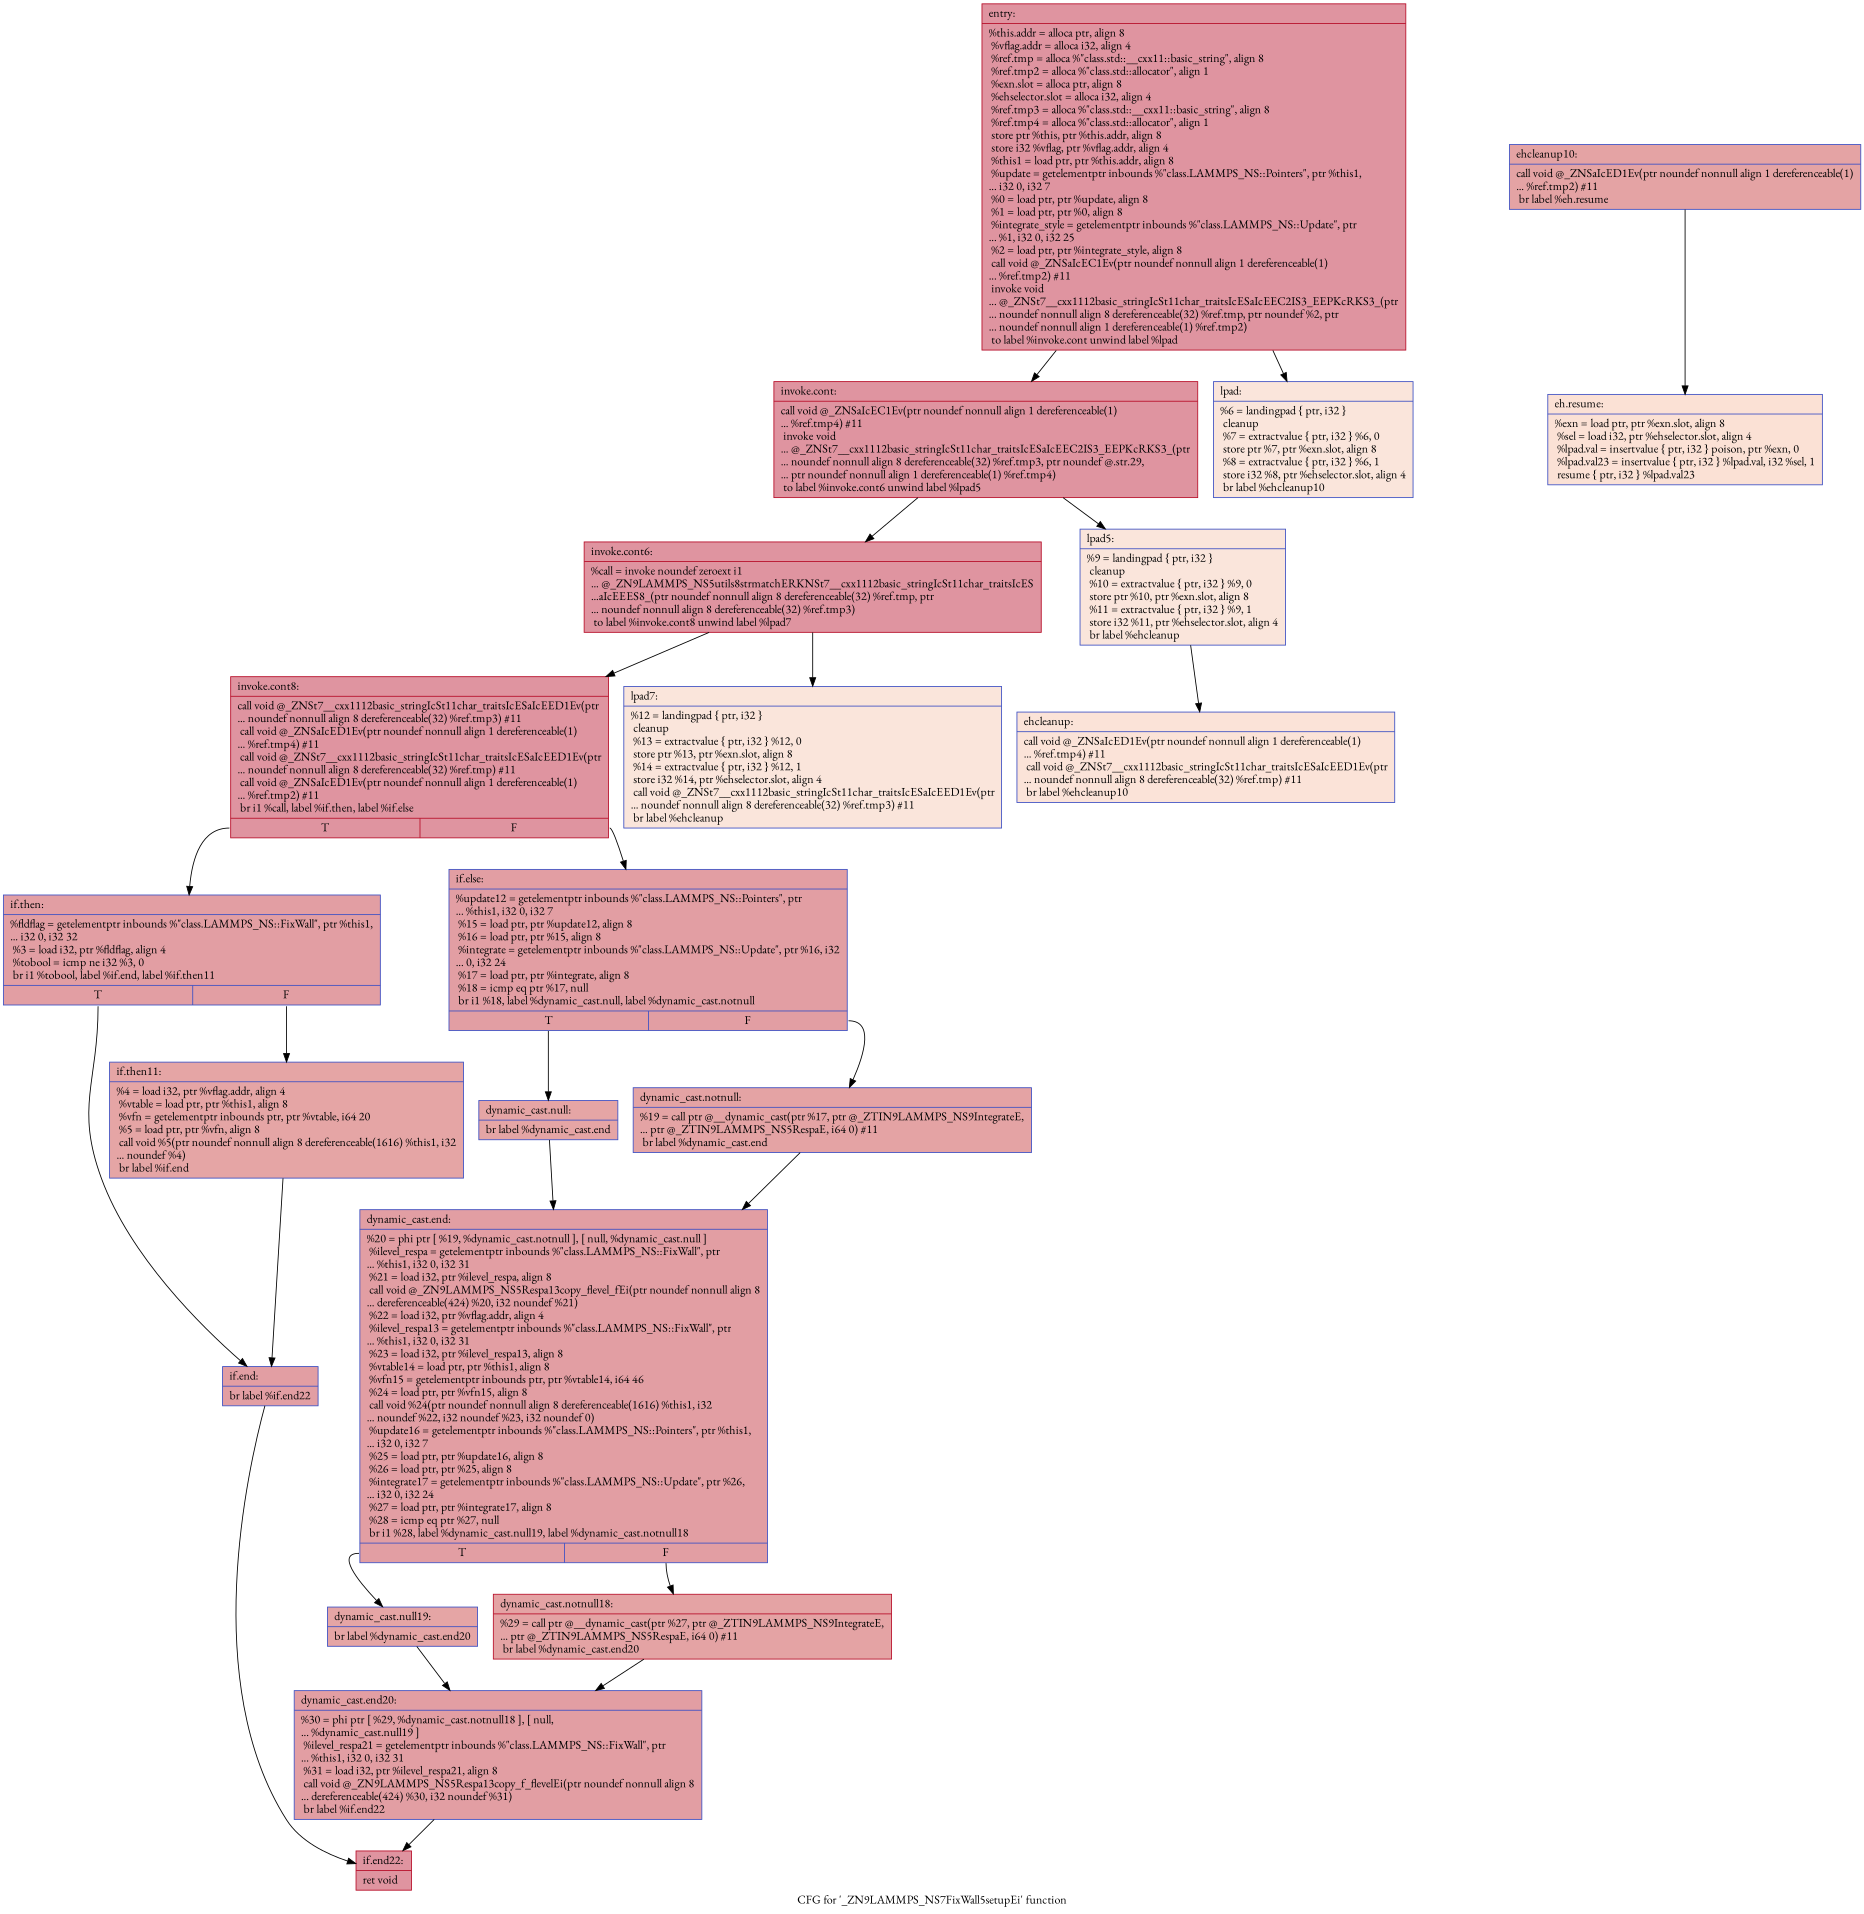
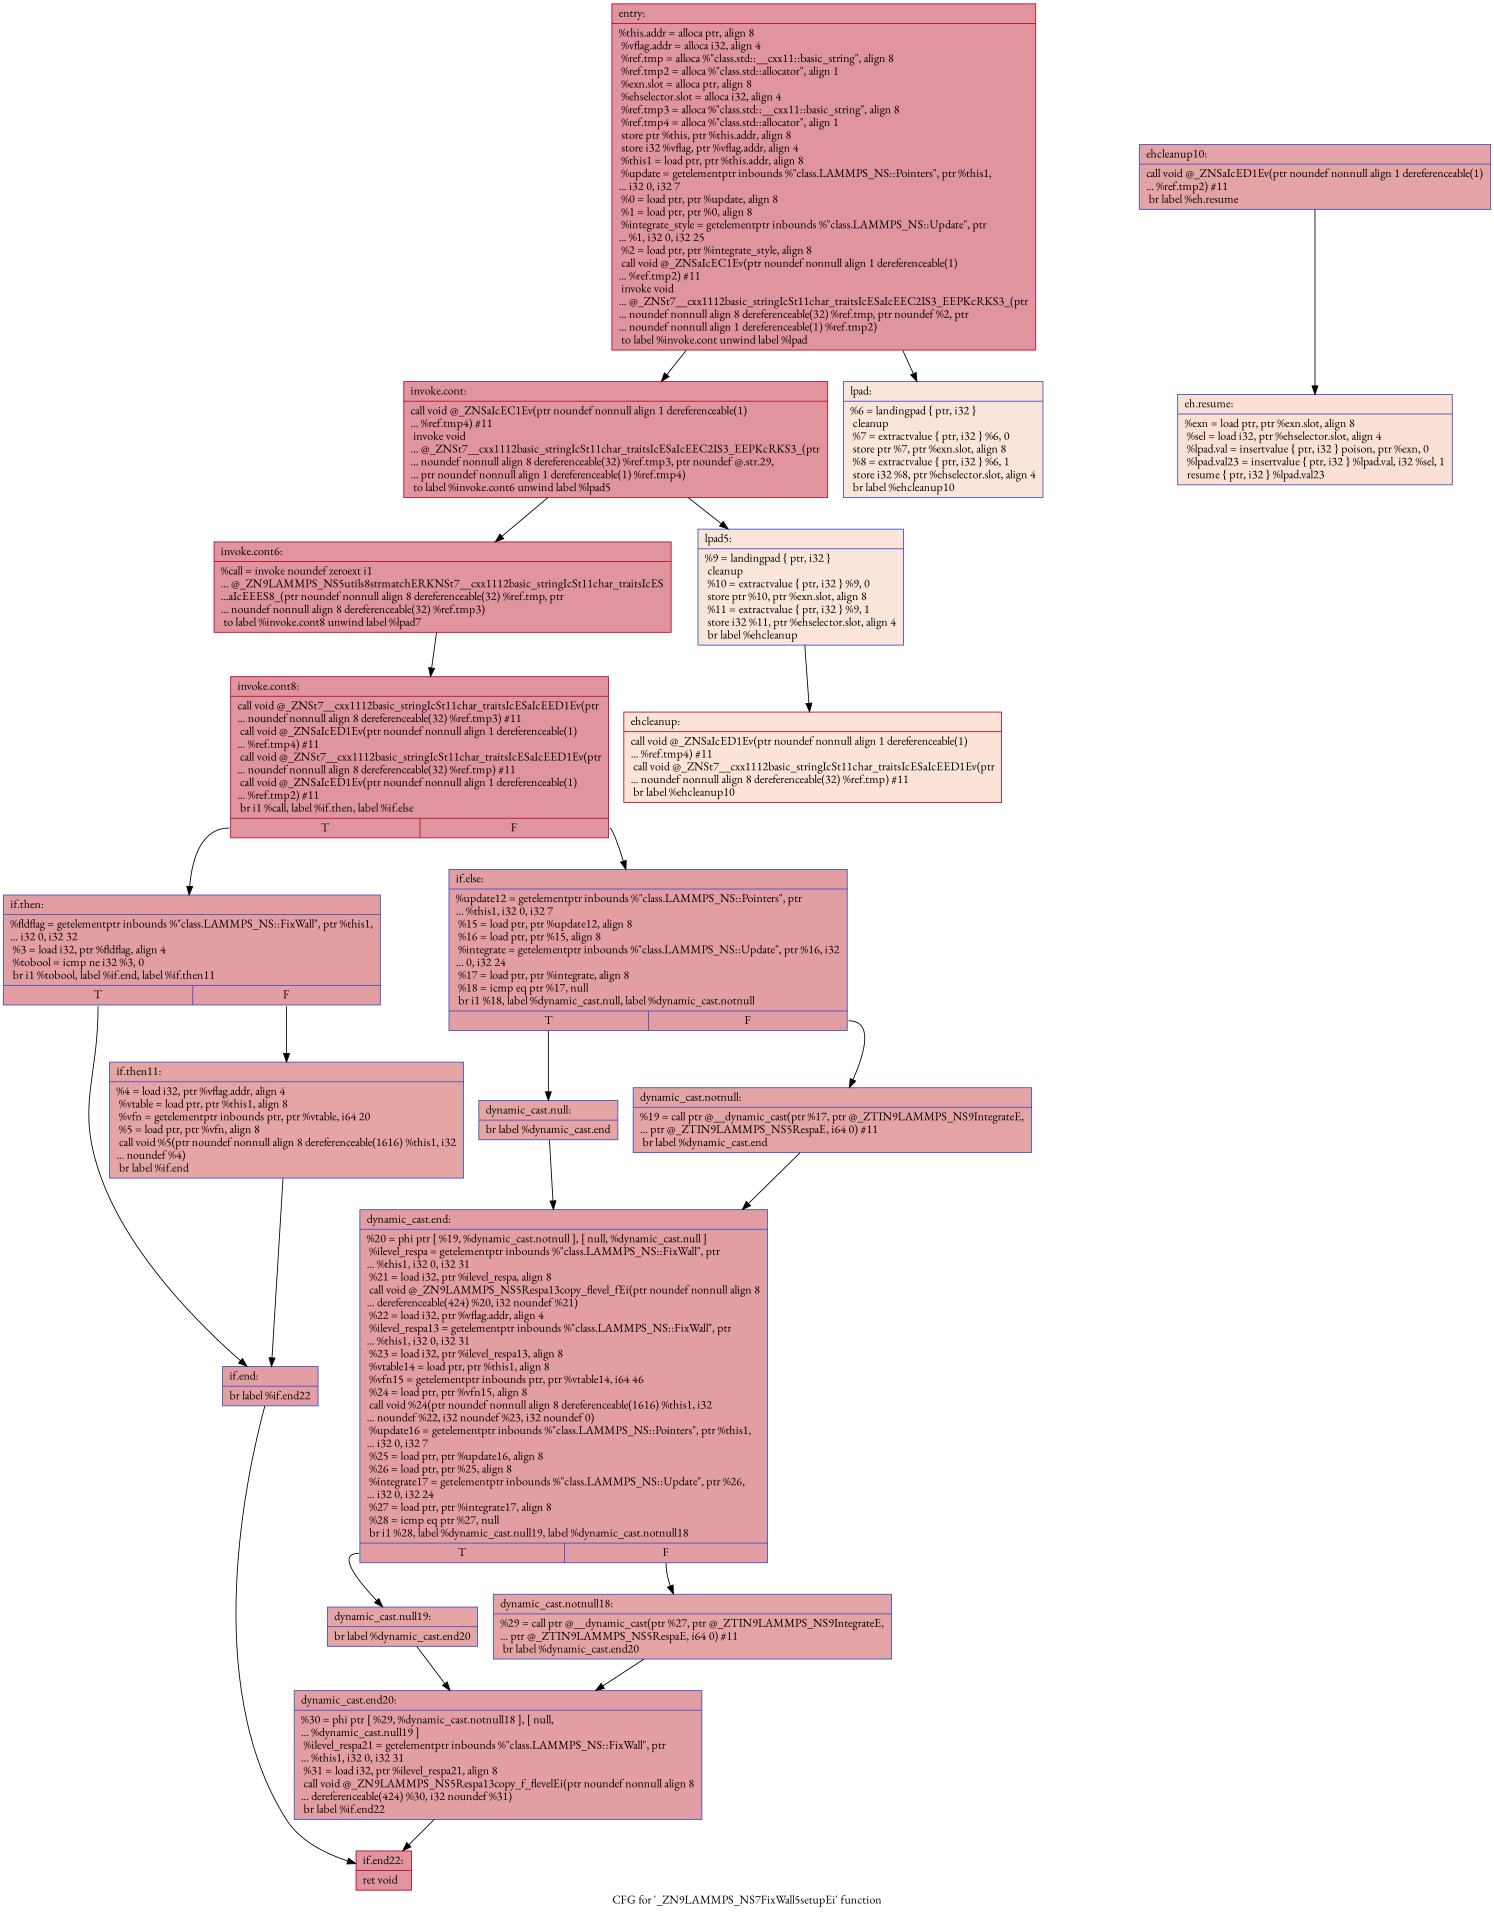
node "lpad7:": removed
node "ehcleanup:": color #3d50c3ff -> #b70d28ff
node "dynamic_cast.notnull18:": color #b70d28ff -> #3d50c3ff
